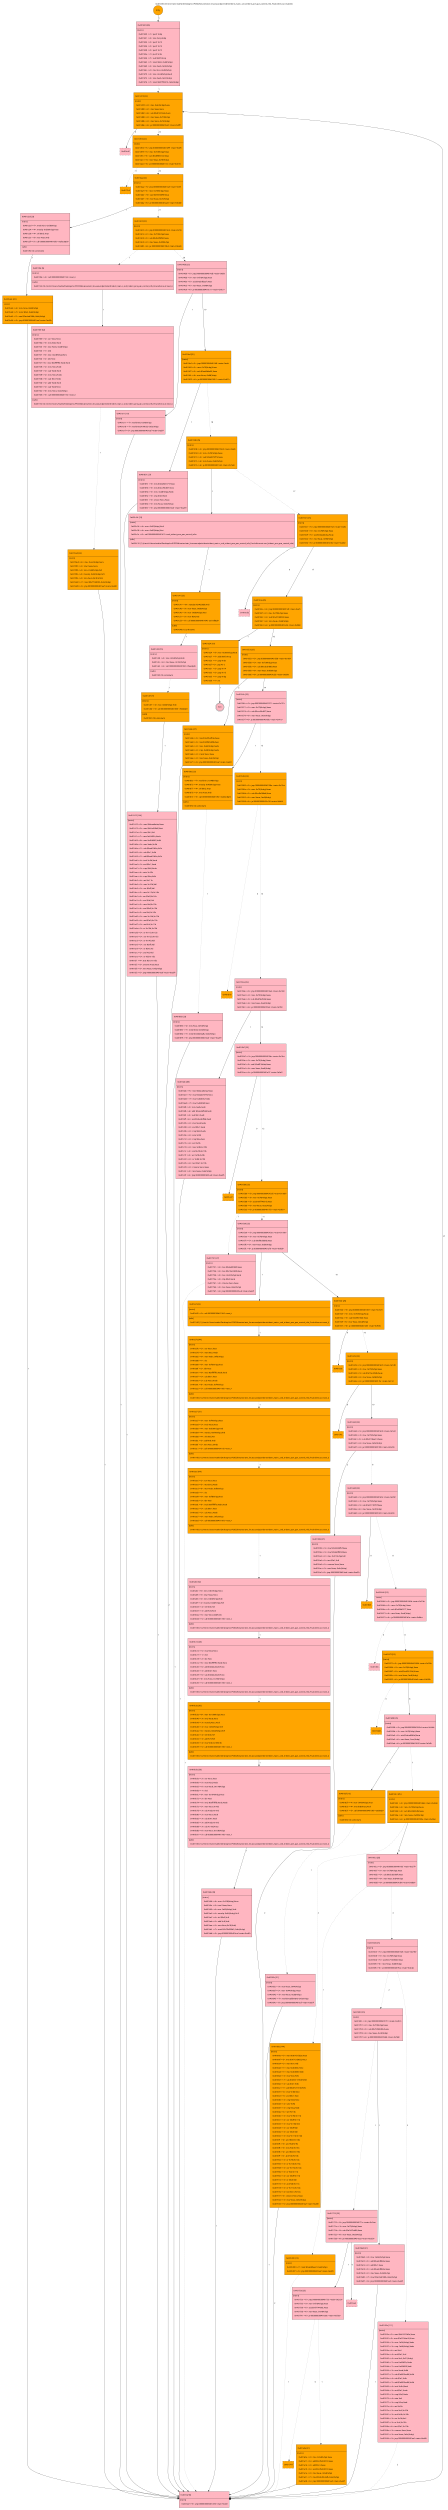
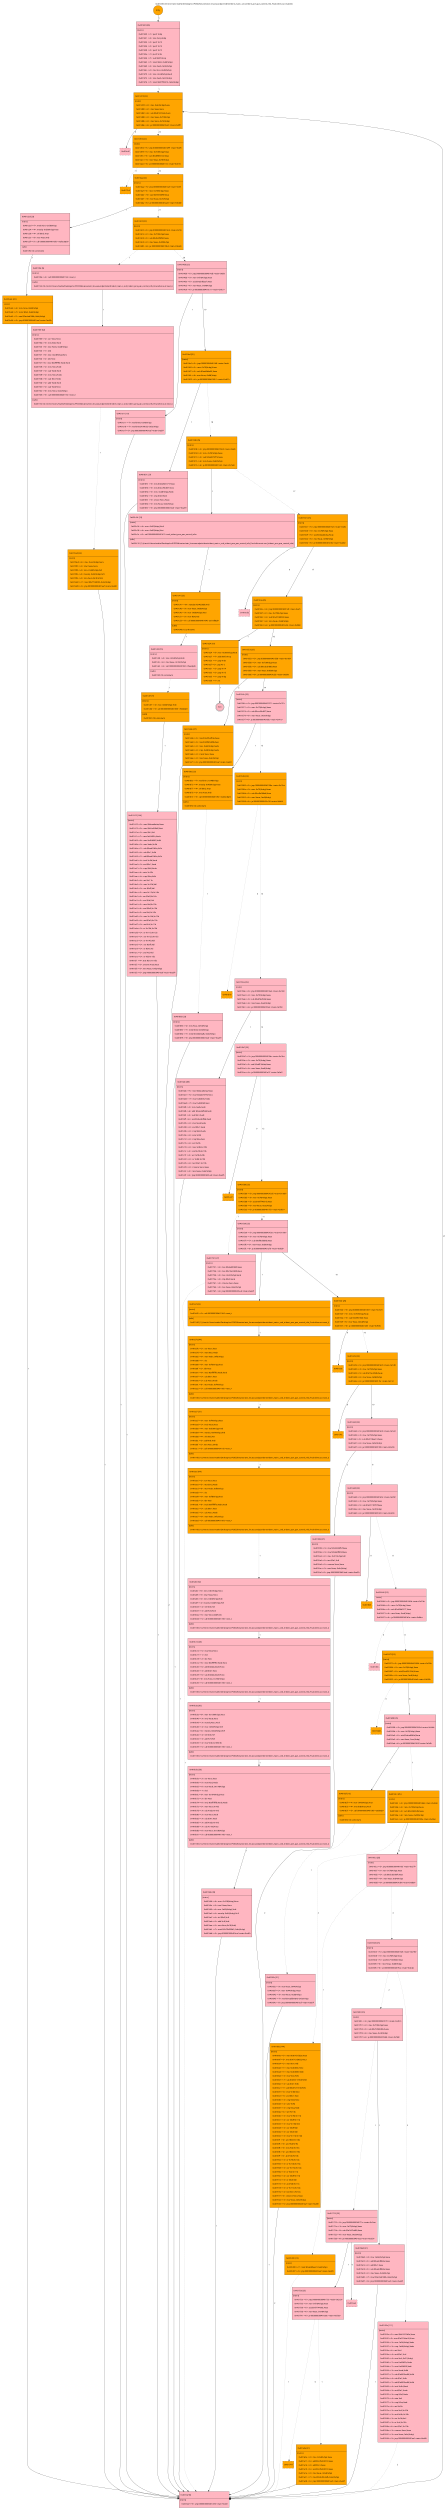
node "0x401b3a [36]": fillcolor orange -> lightpink
